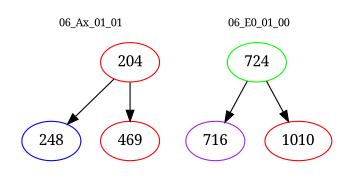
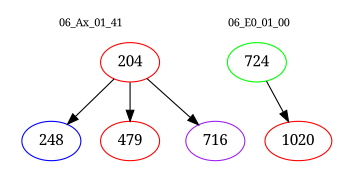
cluster "06_Ax_01_01": label "06_Ax_01_01" -> "06_Ax_01_41"
edge "724" -> "716": now "204" -> "716"
node "469": label "469" -> "479"
node "1010": label "1010" -> "1020"
